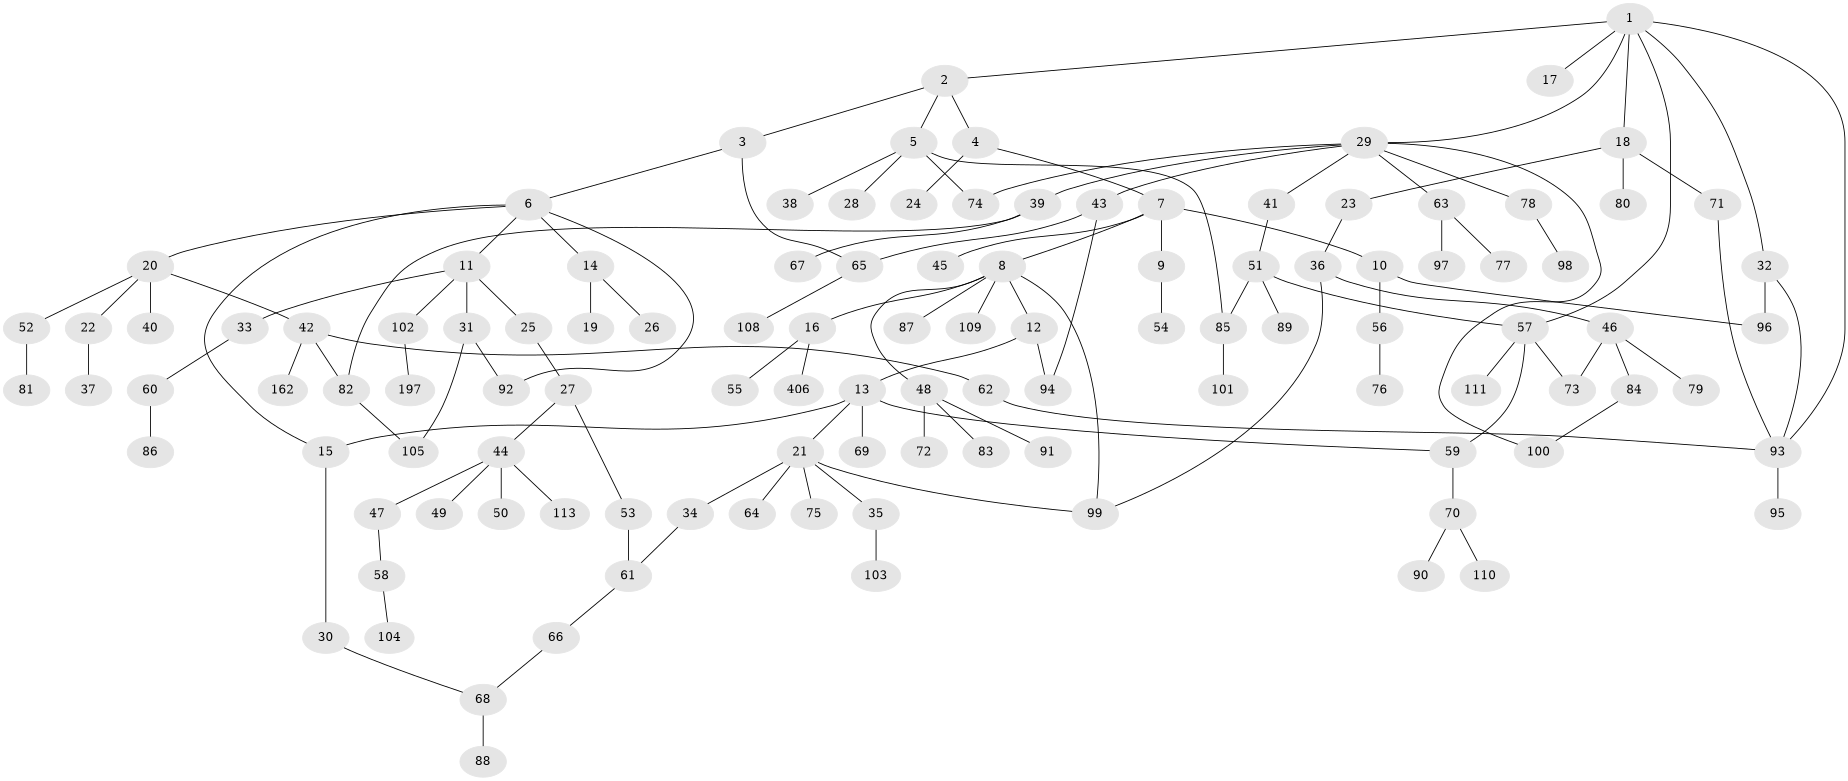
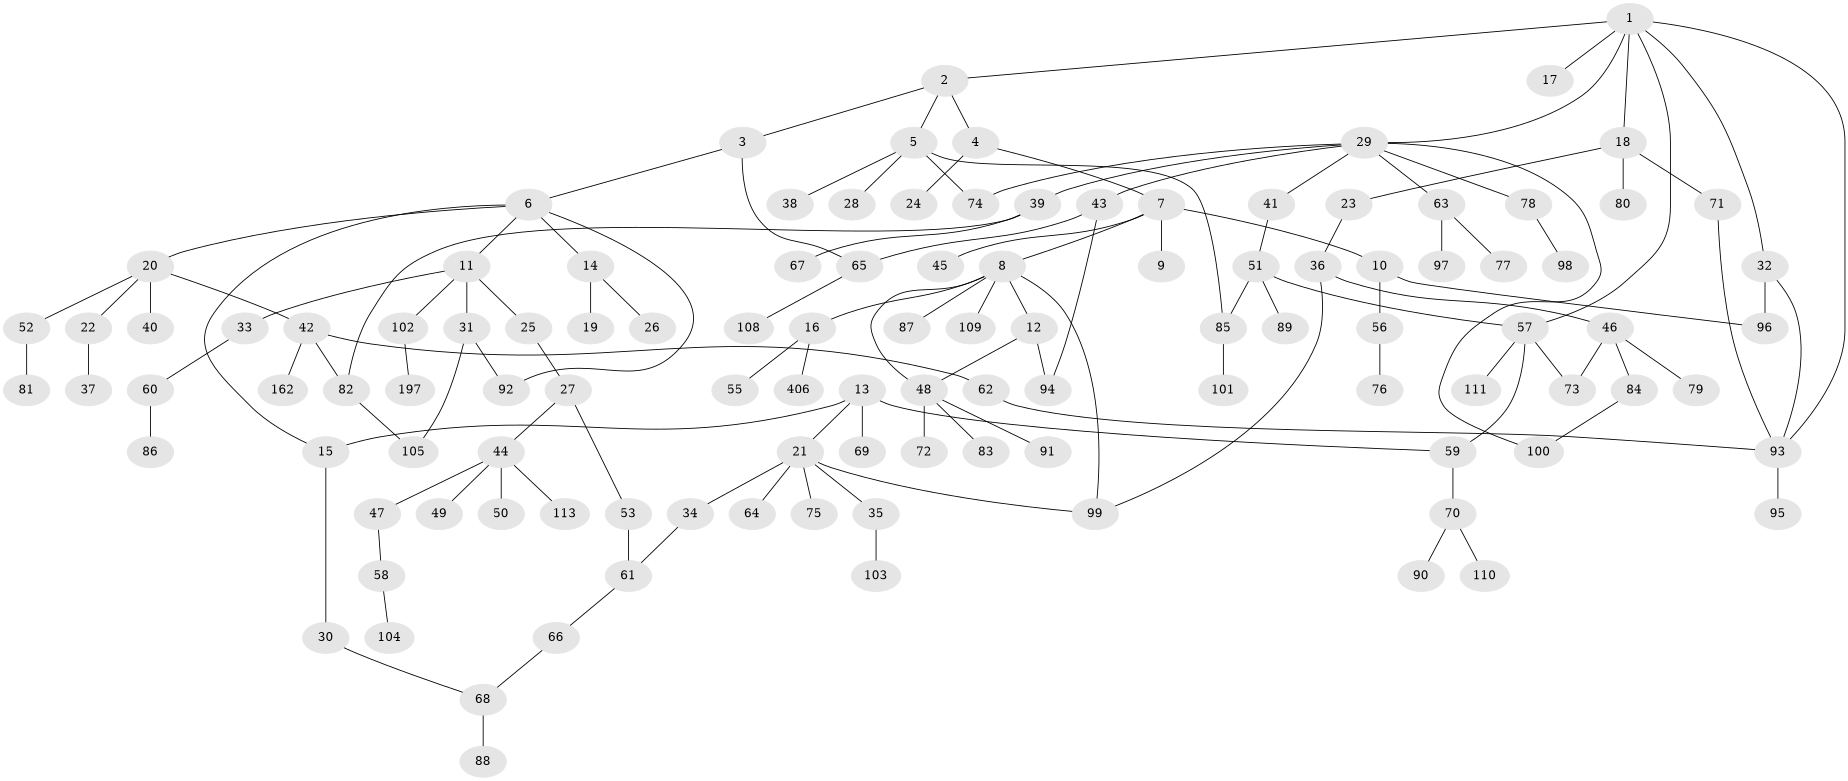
node "54": removed
edge "12" -- "13": now "12" -- "48"
